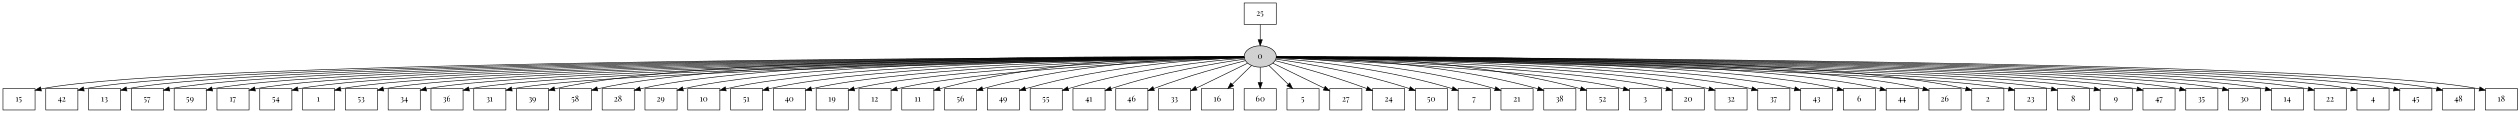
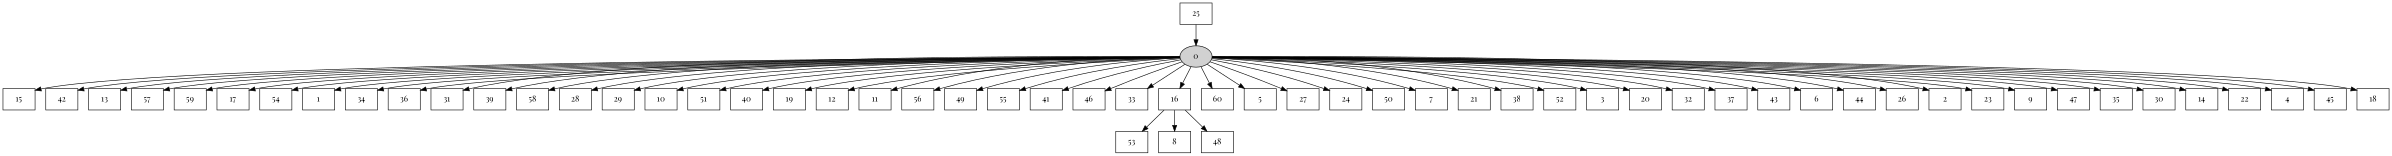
edge "0" -> "48": now "16" -> "48"
edge "0" -> "53": now "16" -> "53"
edge "0" -> "8": now "16" -> "8"
